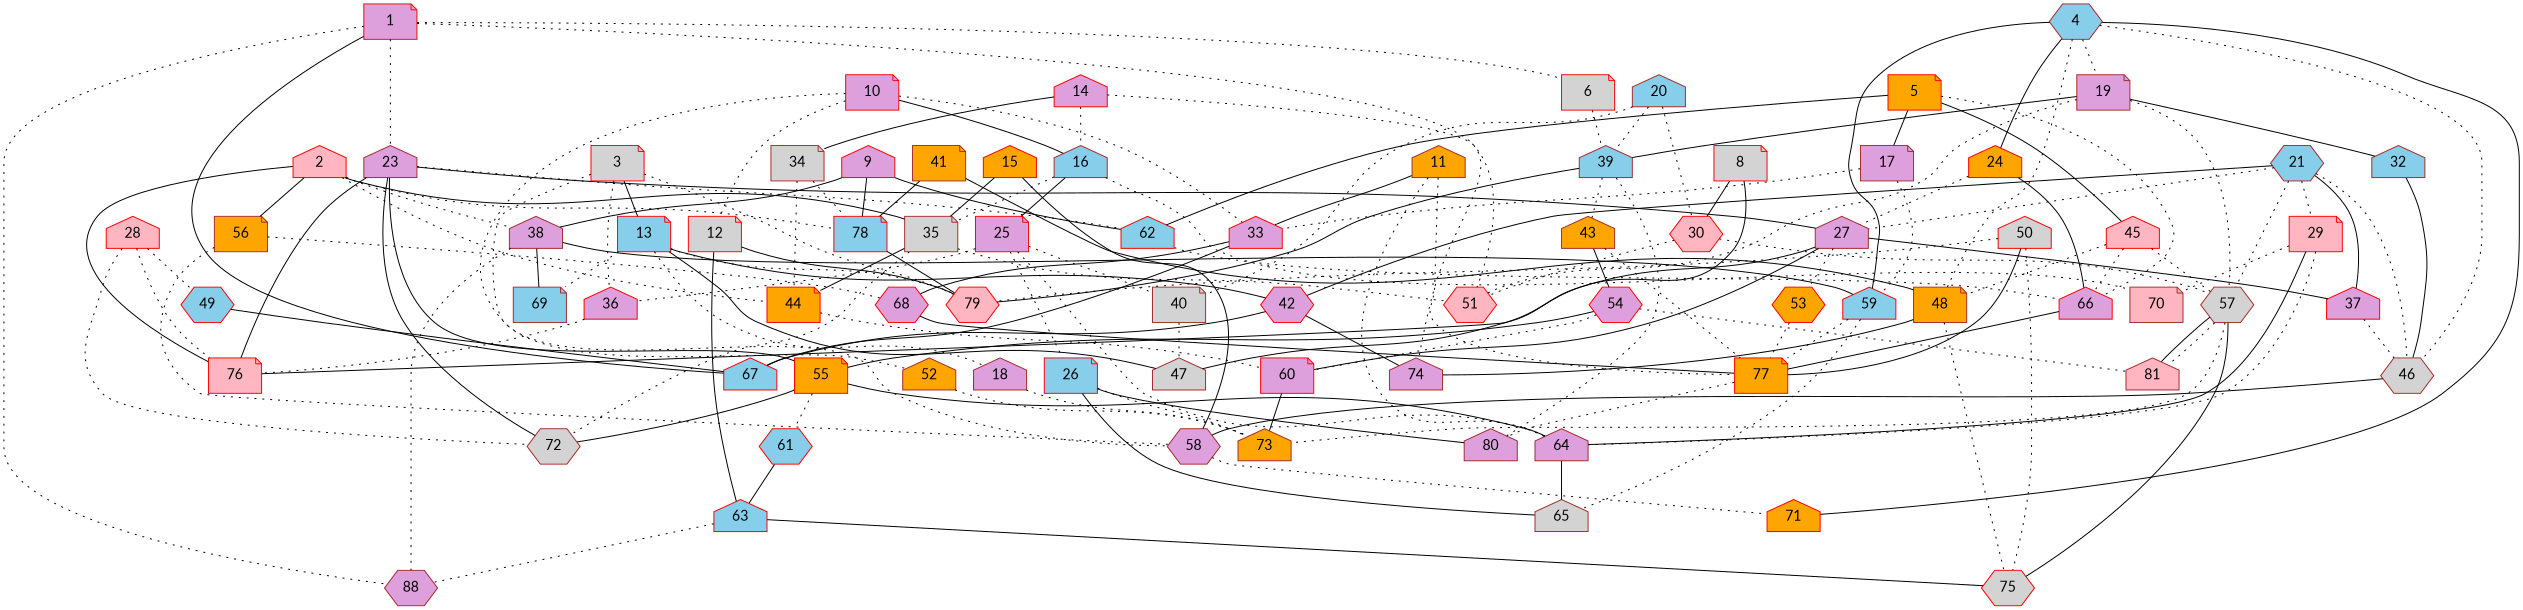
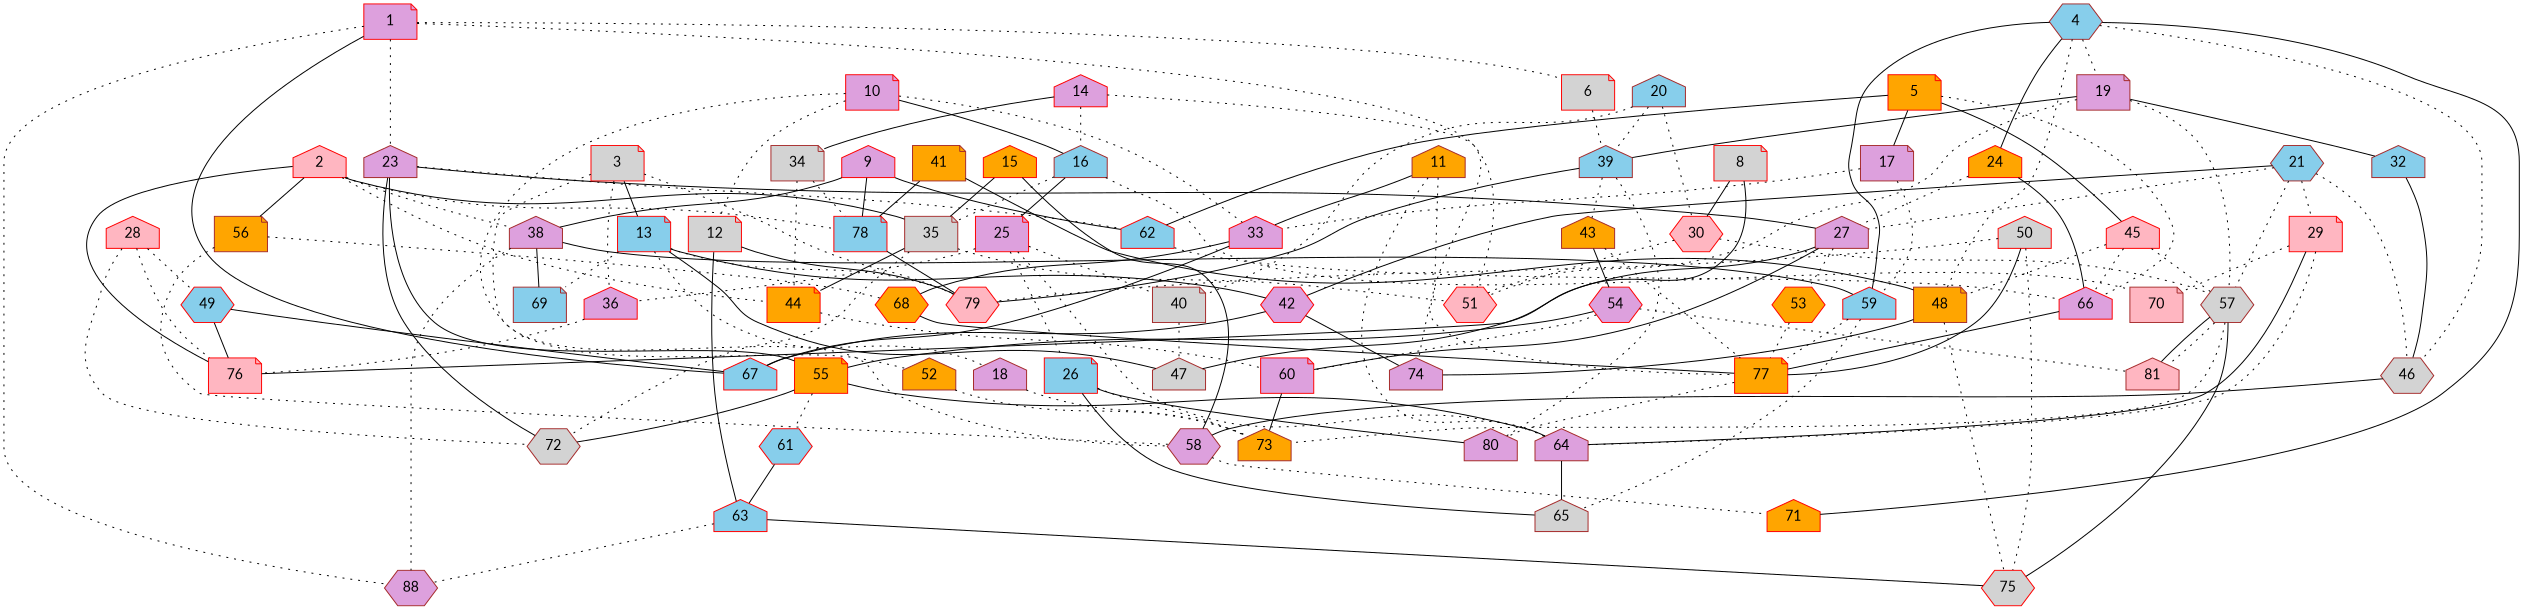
edge "23" -- "76": now "49" -- "76"
node "68": fillcolor plum -> orange
node "37": removed
